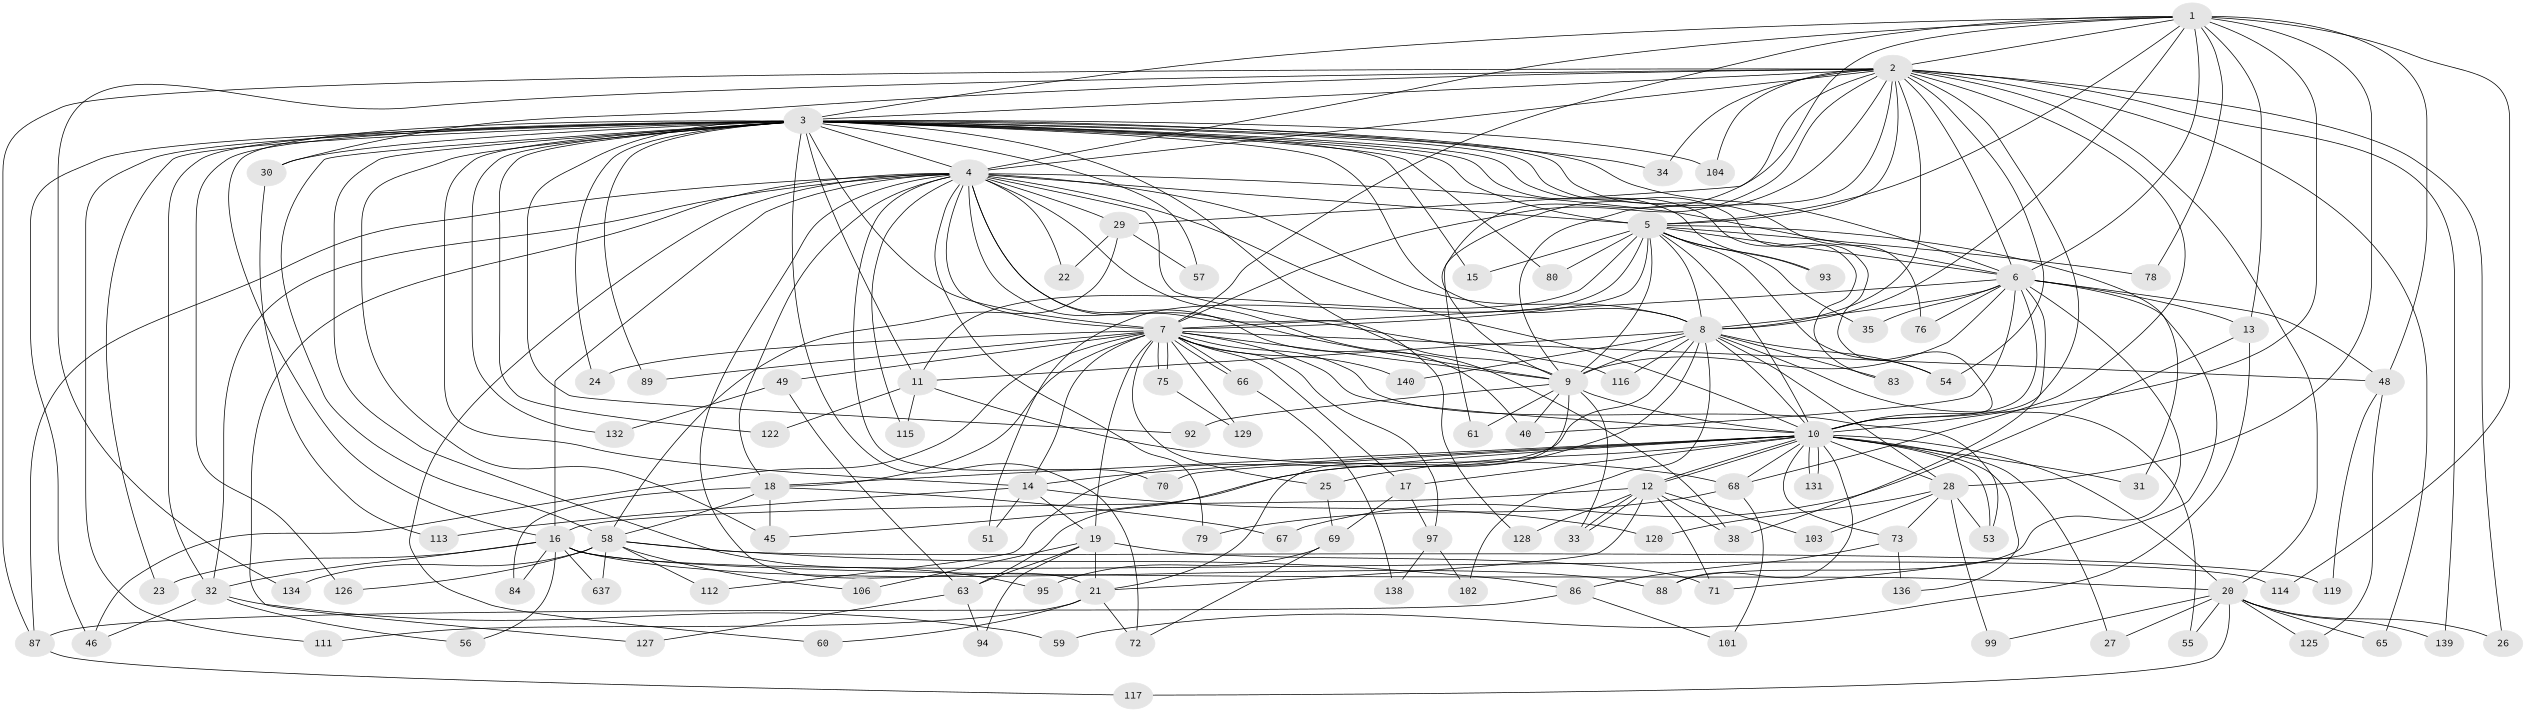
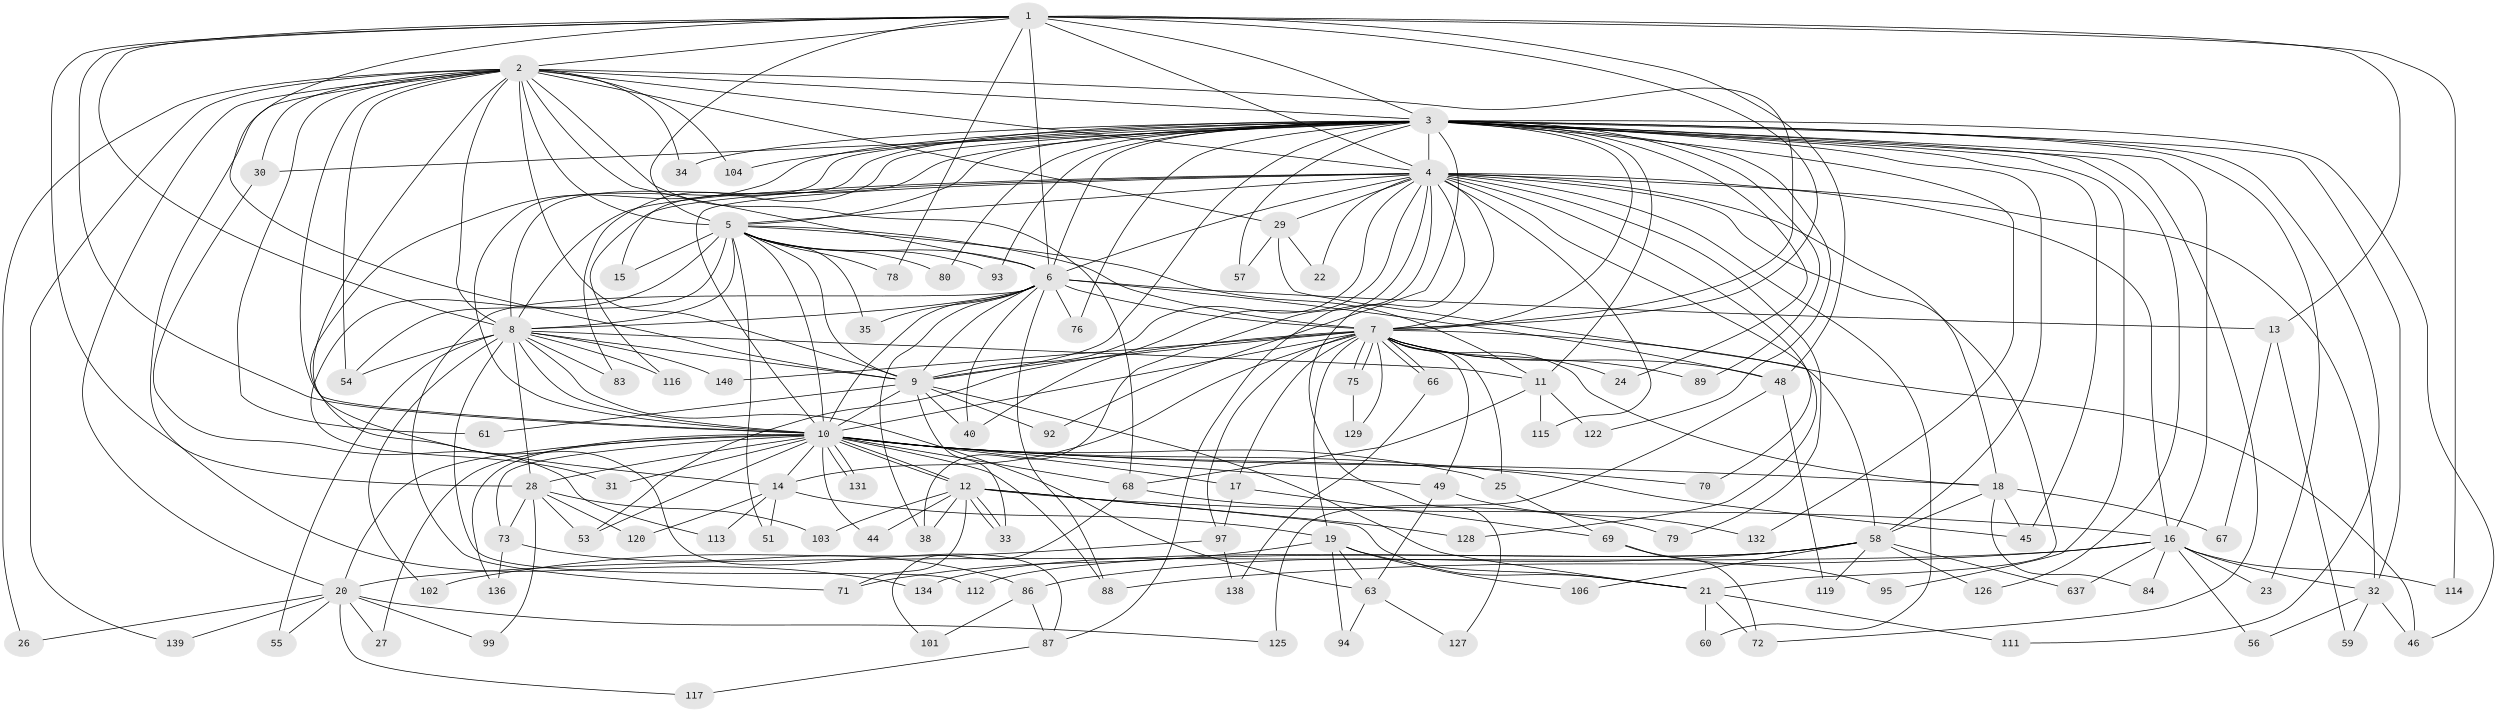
edge "10" -- "49": added
node "44": added
node "65": removed
